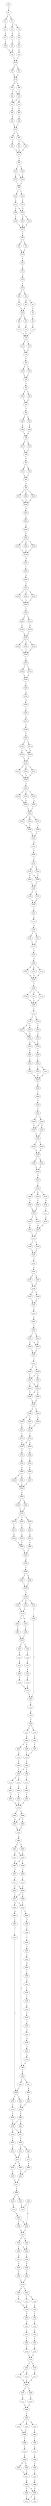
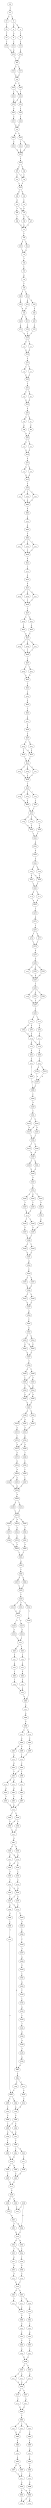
edge "S206" -> "S207": now "S206" -> "S208"
